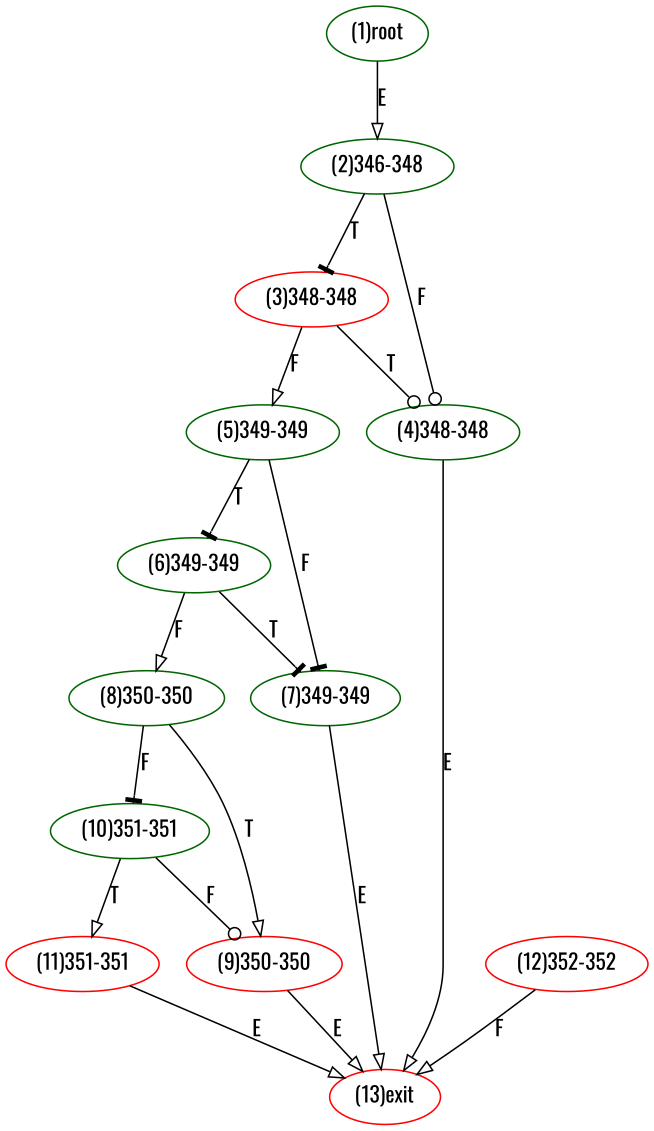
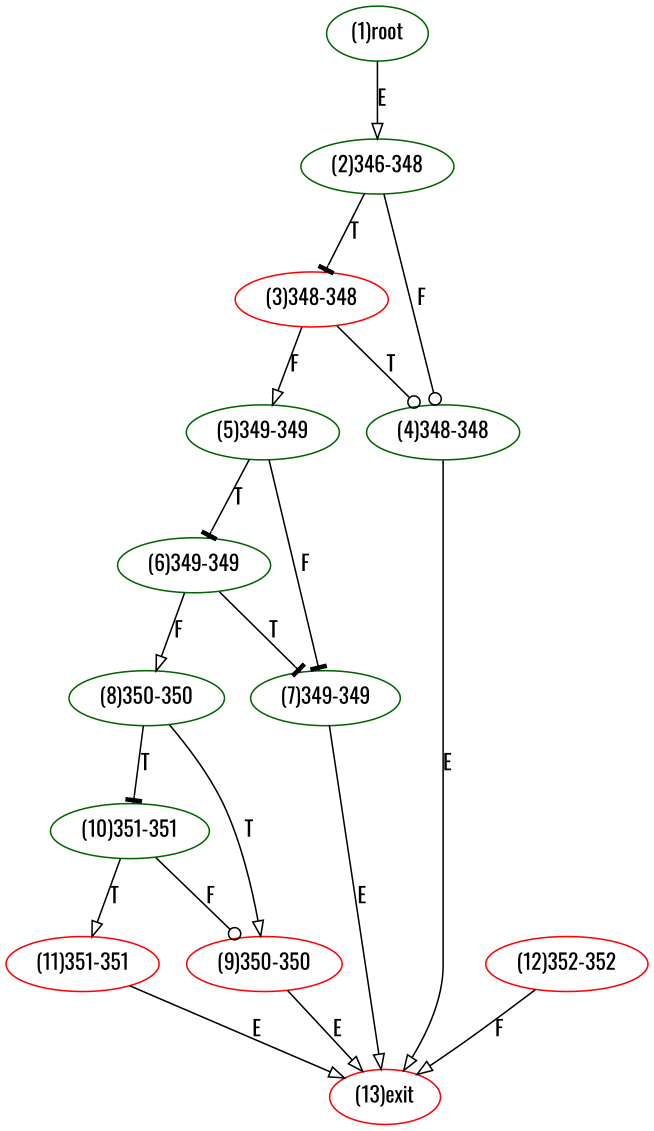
edge "(8)350-350" -> "(10)351-351": label "F" -> "T"
